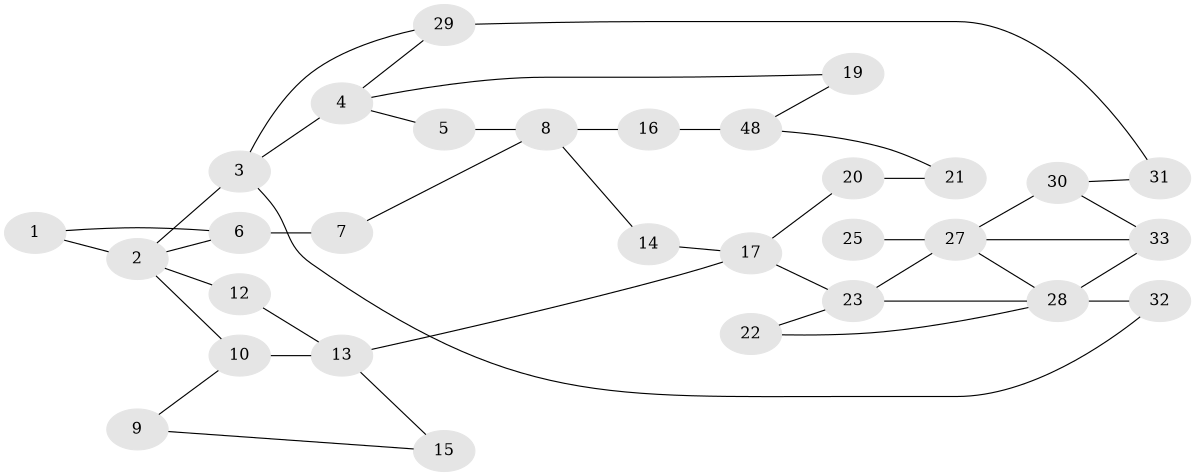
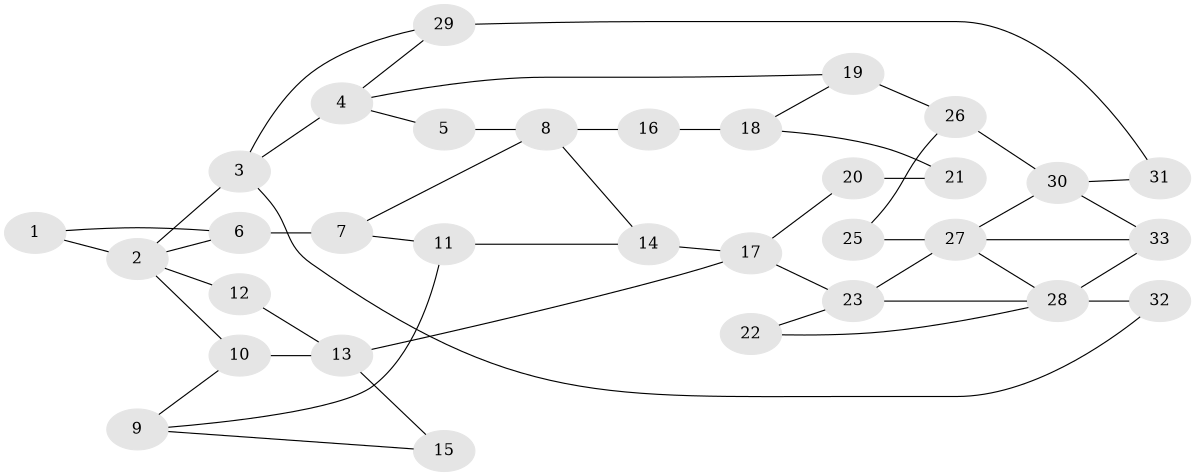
node "26": added
node "48": label "48" -> "18"
node "11": added
